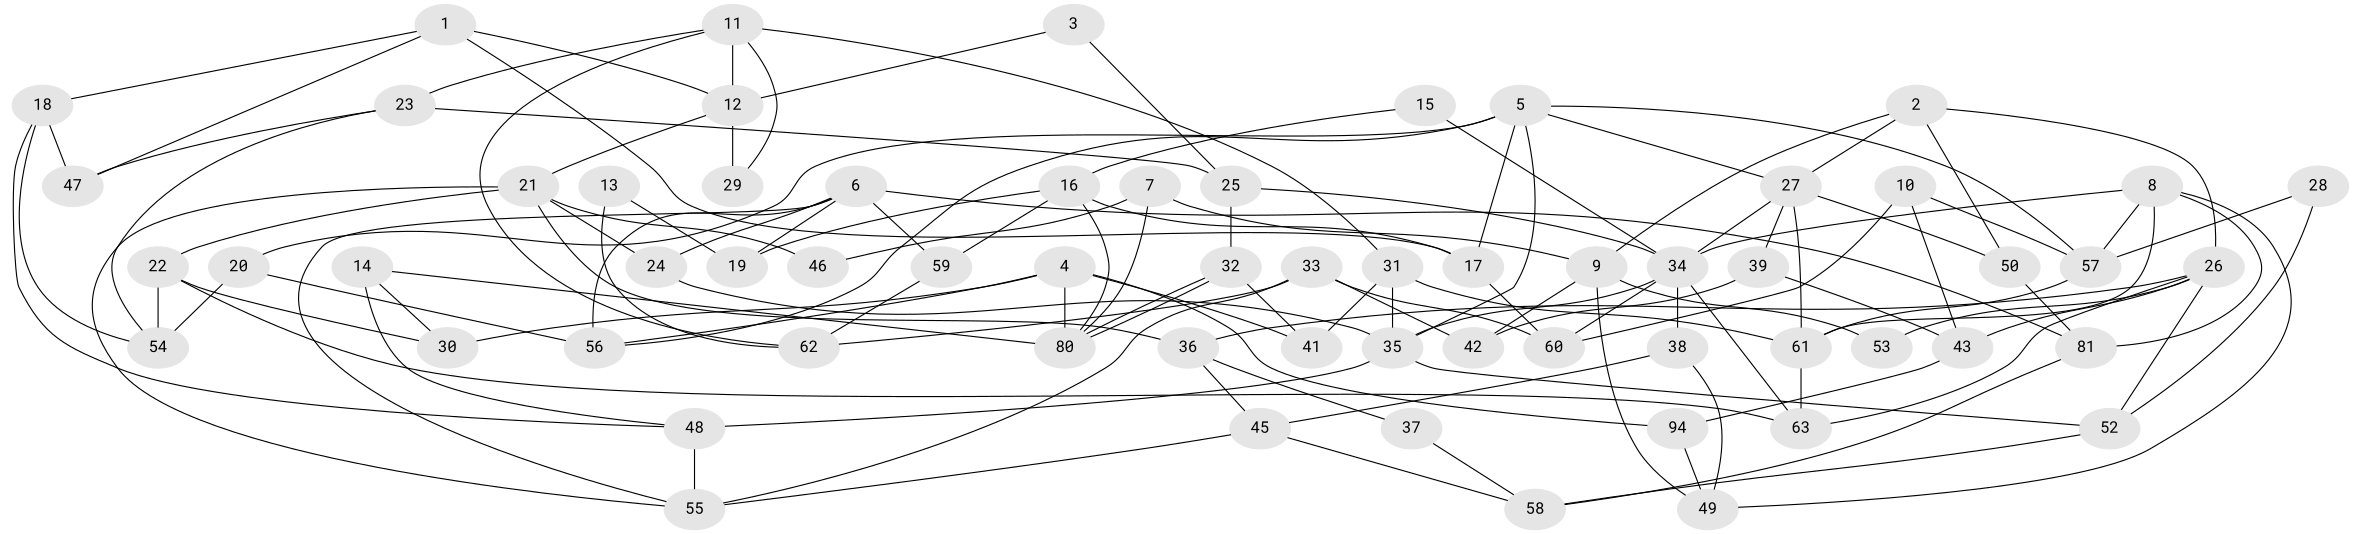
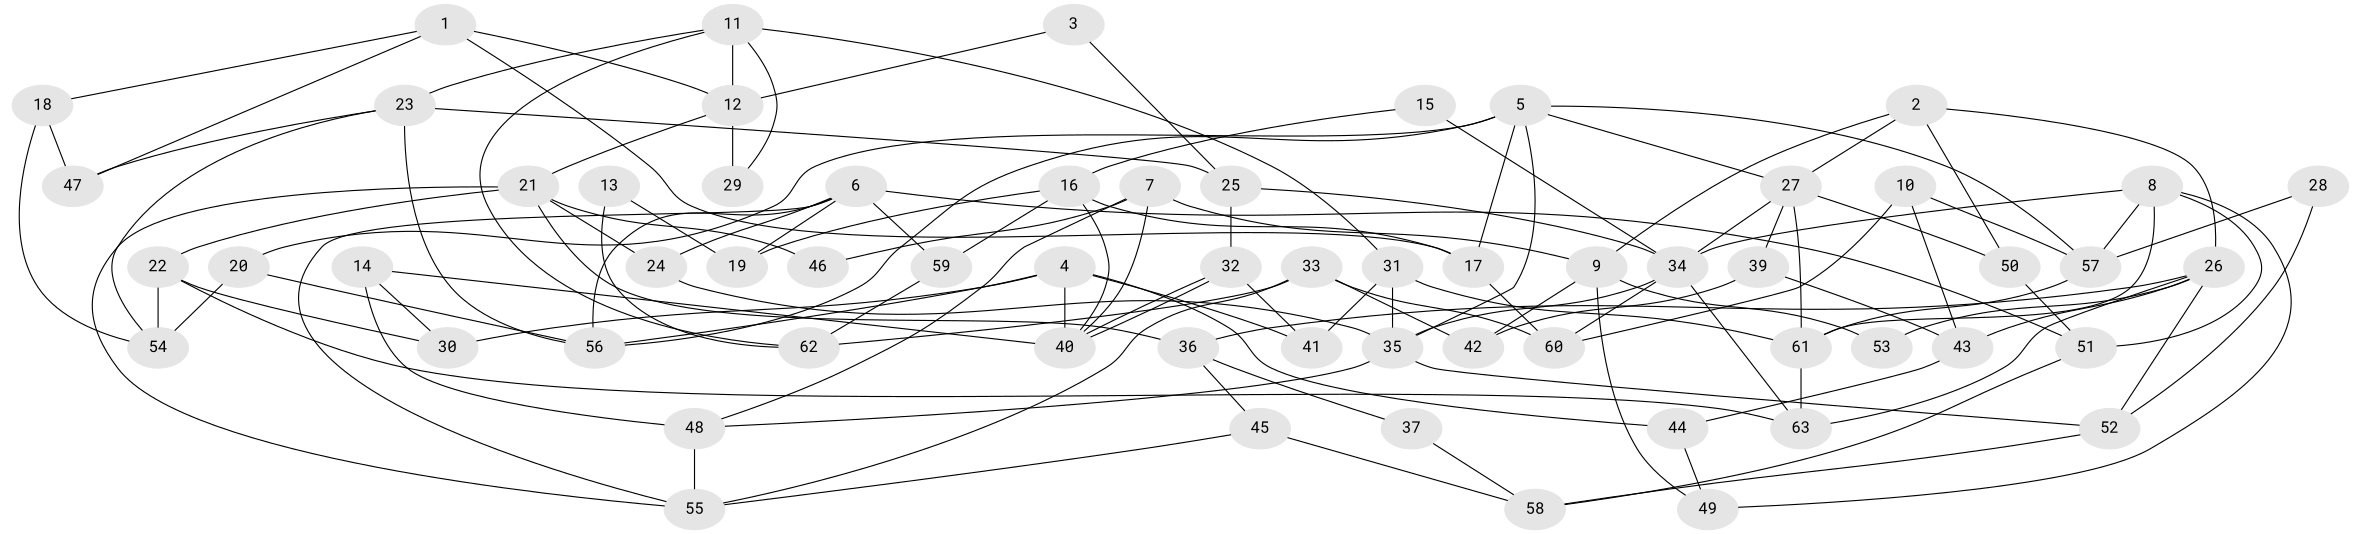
edge "23" -- "56": added
node "80": label "80" -> "40"
node "38": removed
node "81": label "81" -> "51"
edge "18" -- "48": now "7" -- "48"
node "94": label "94" -> "44"
